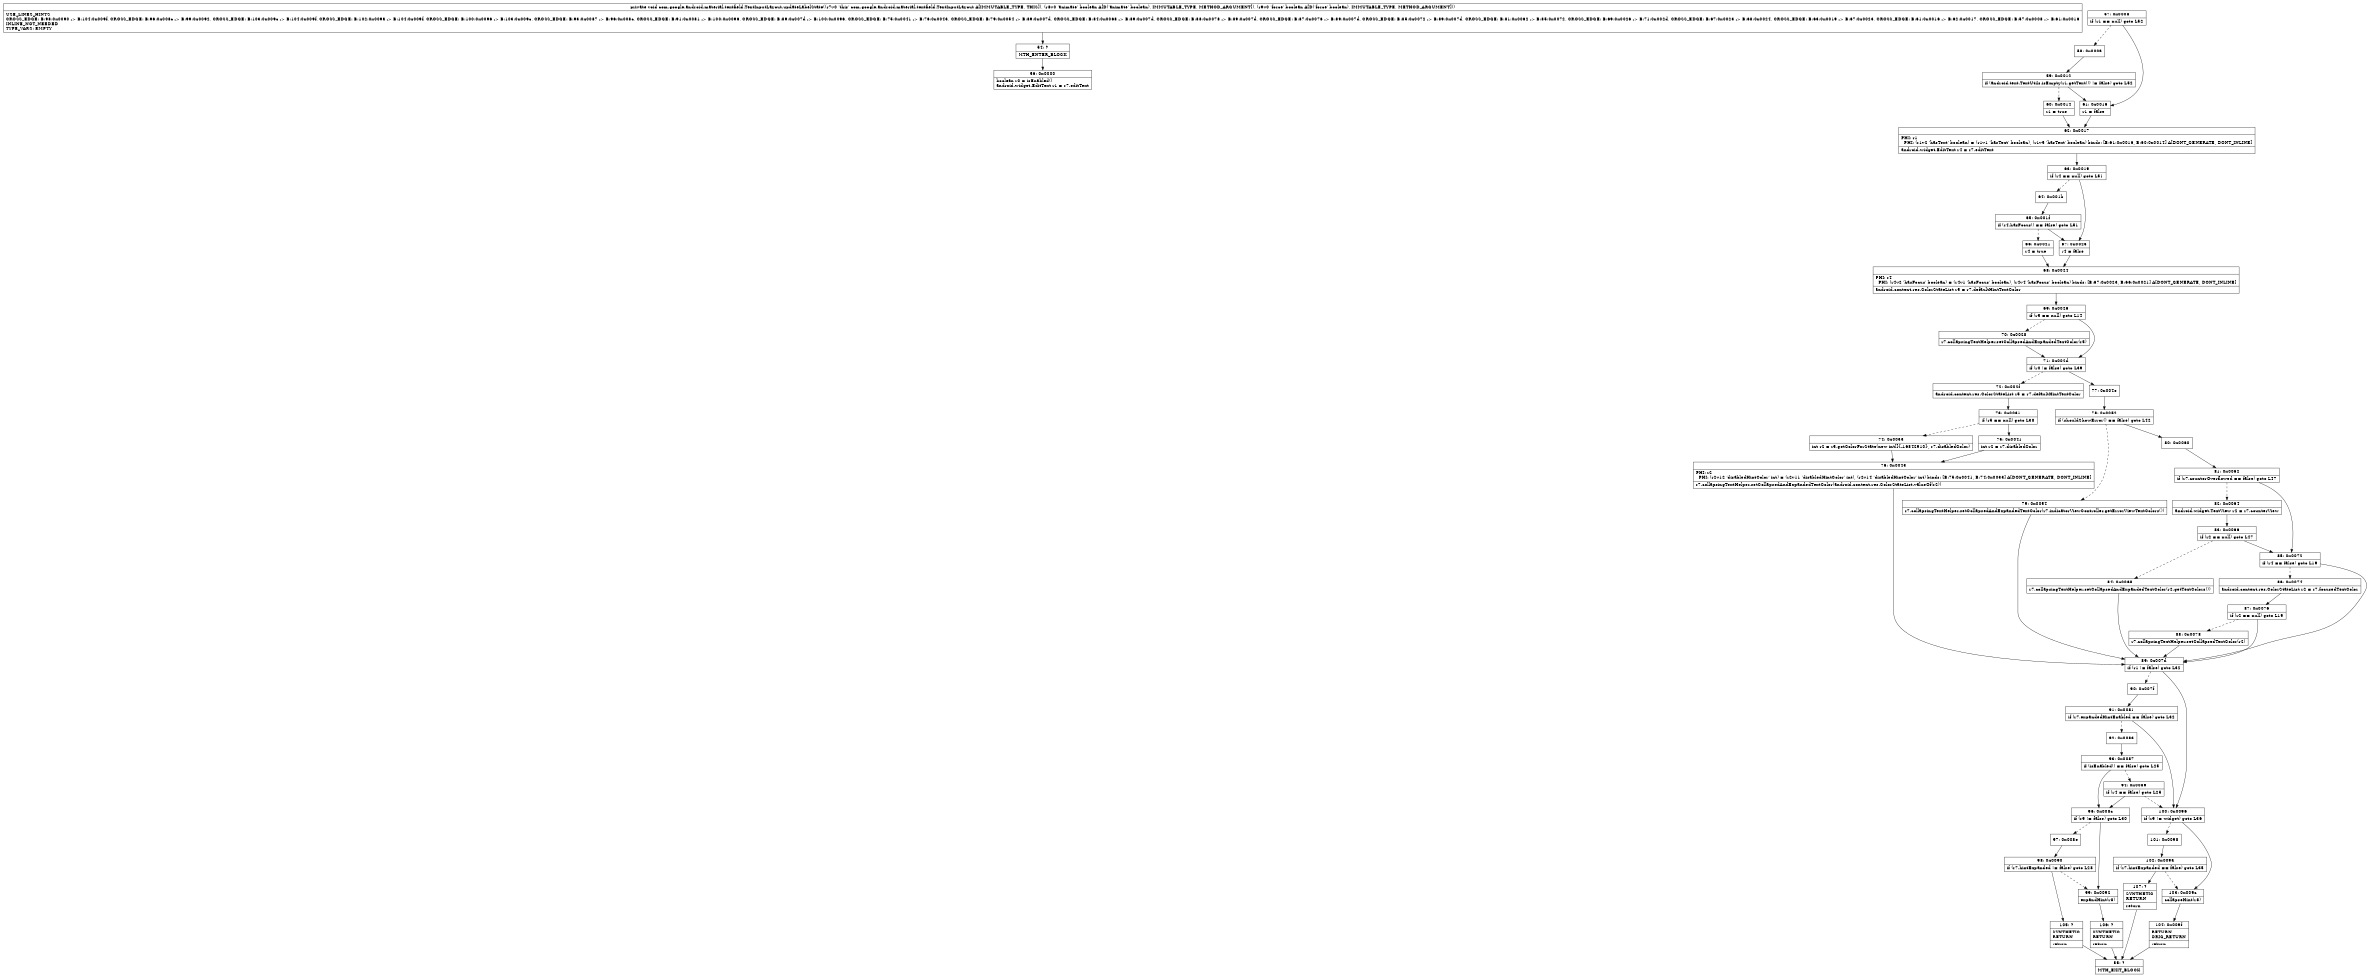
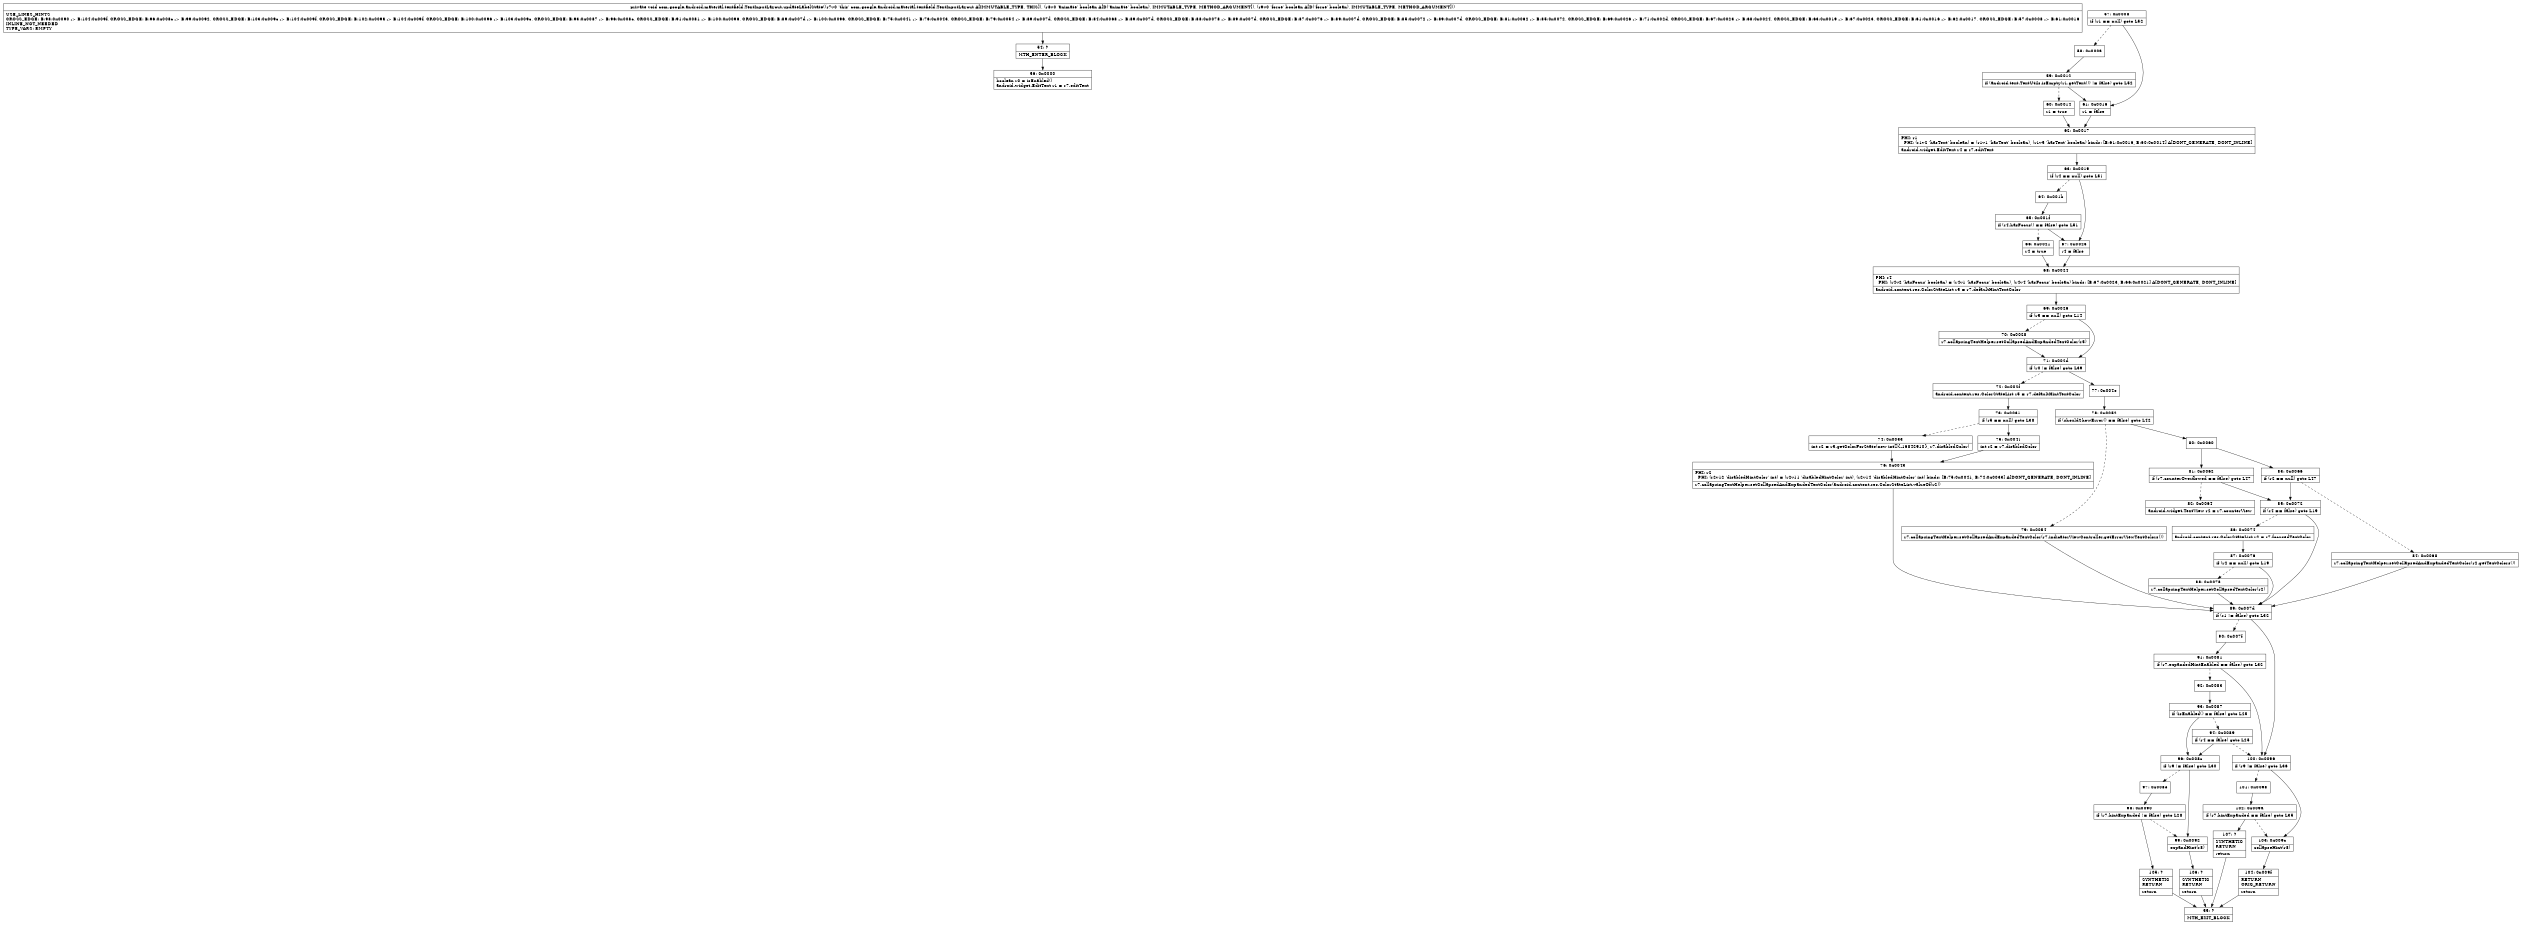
edge "82: 0x0064" -> "83: 0x0066": now "80: 0x0060" -> "83: 0x0066"
node "100: 0x0096": text "if (r9 != widget) goto L36" -> "if (r9 != false) goto L36"
